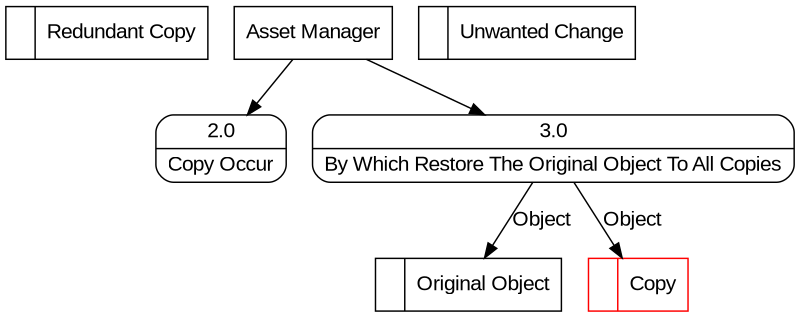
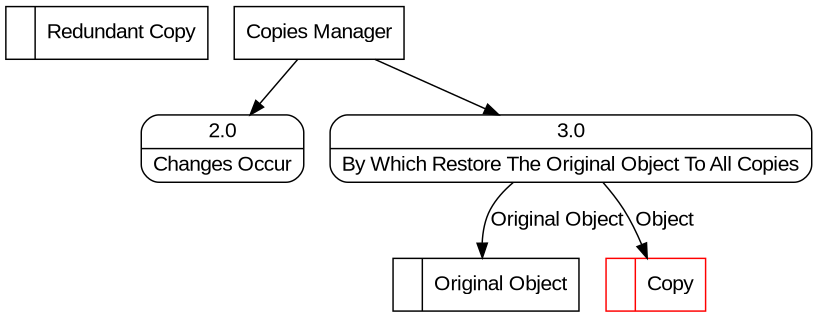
node "Asset Manager": label "Asset Manager" -> "Copies Manager"
node "Unwanted Change": removed
node "2.0": text "Copy Occur" -> "Changes Occur"
edge "3.0" -> "Original Object": label "Object" -> "Original Object"
